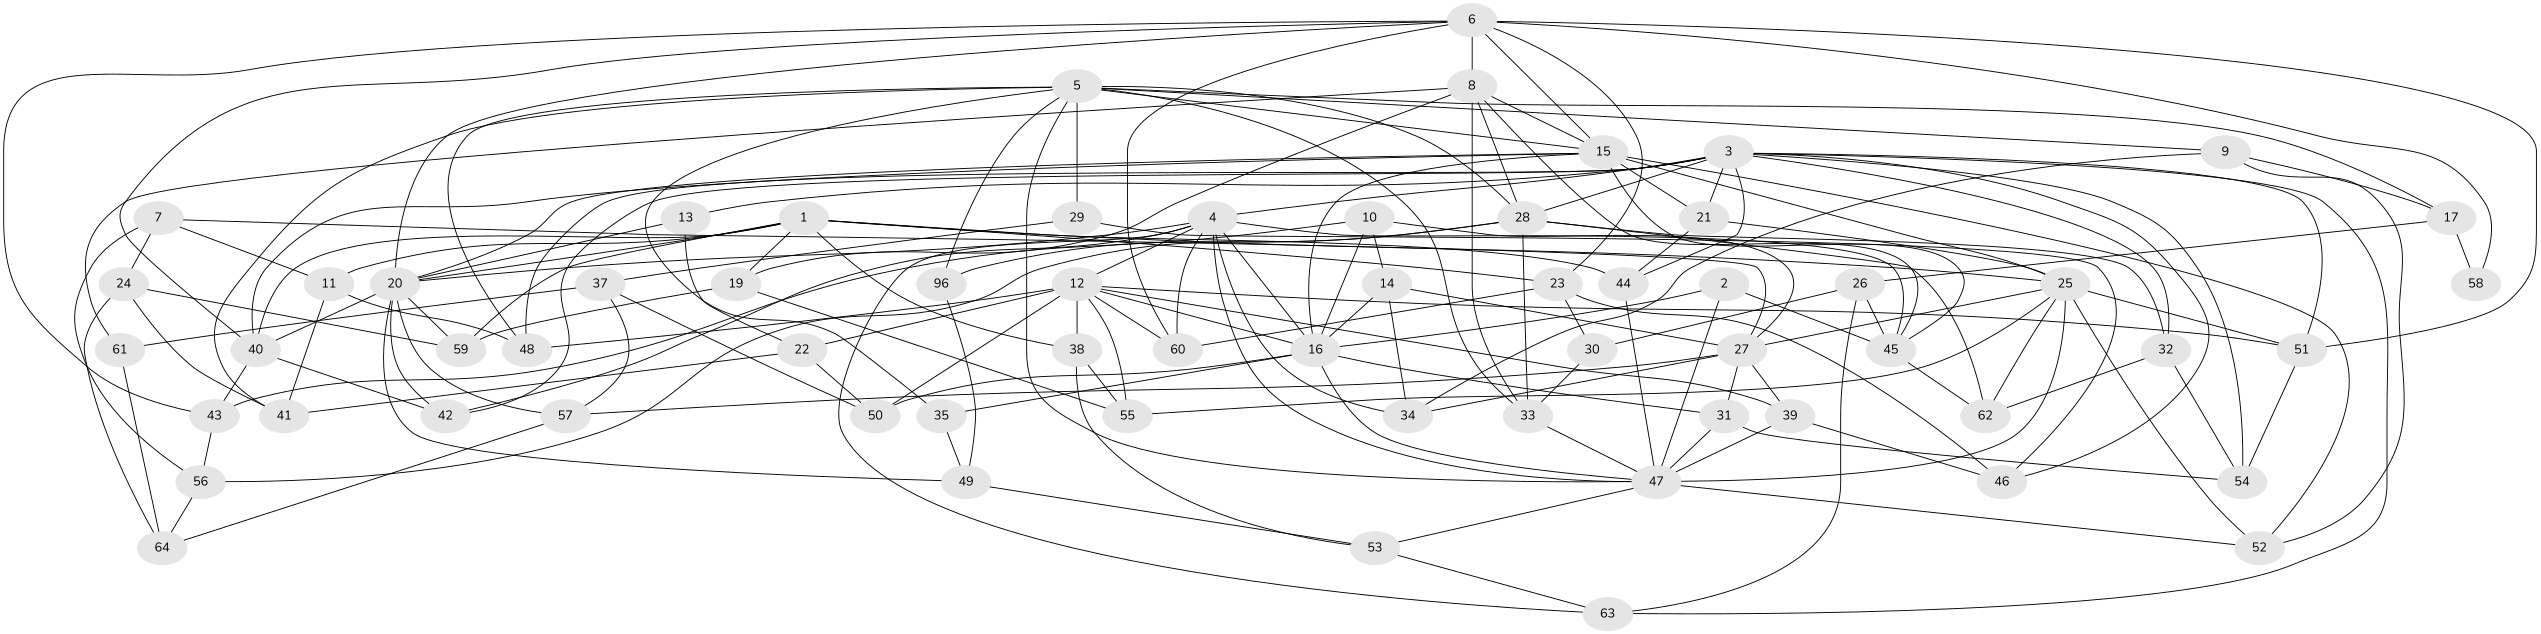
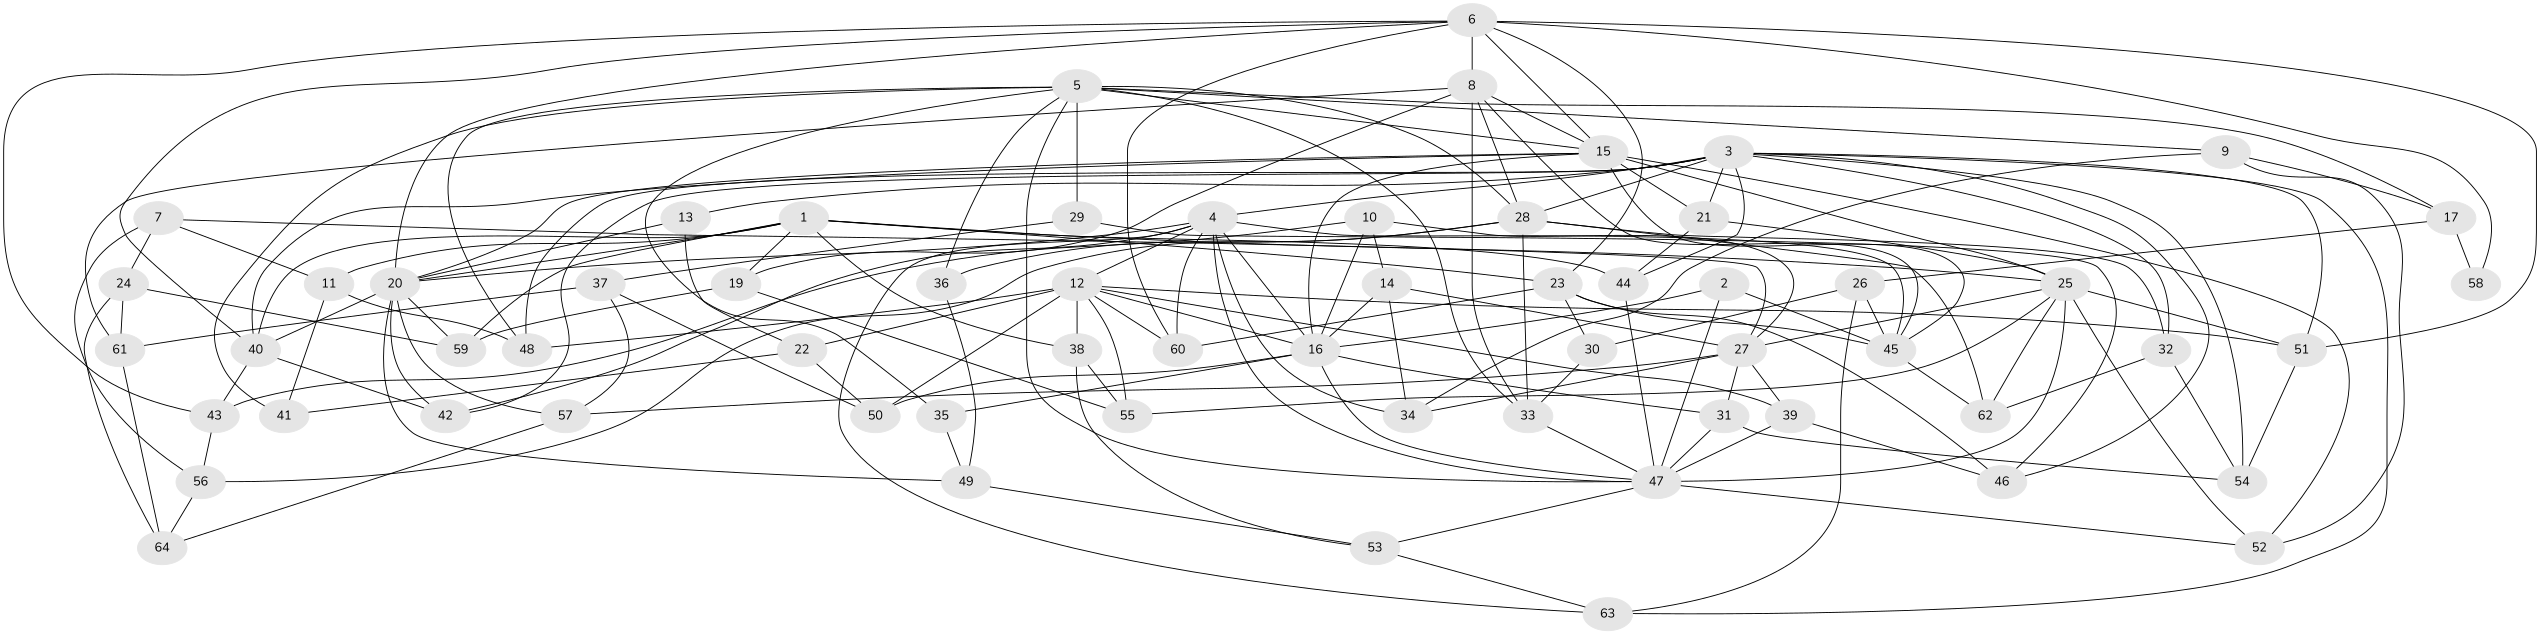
node "96": label "96" -> "36"
edge "23" -- "45": added
edge "24" -- "41": now "24" -- "61"
